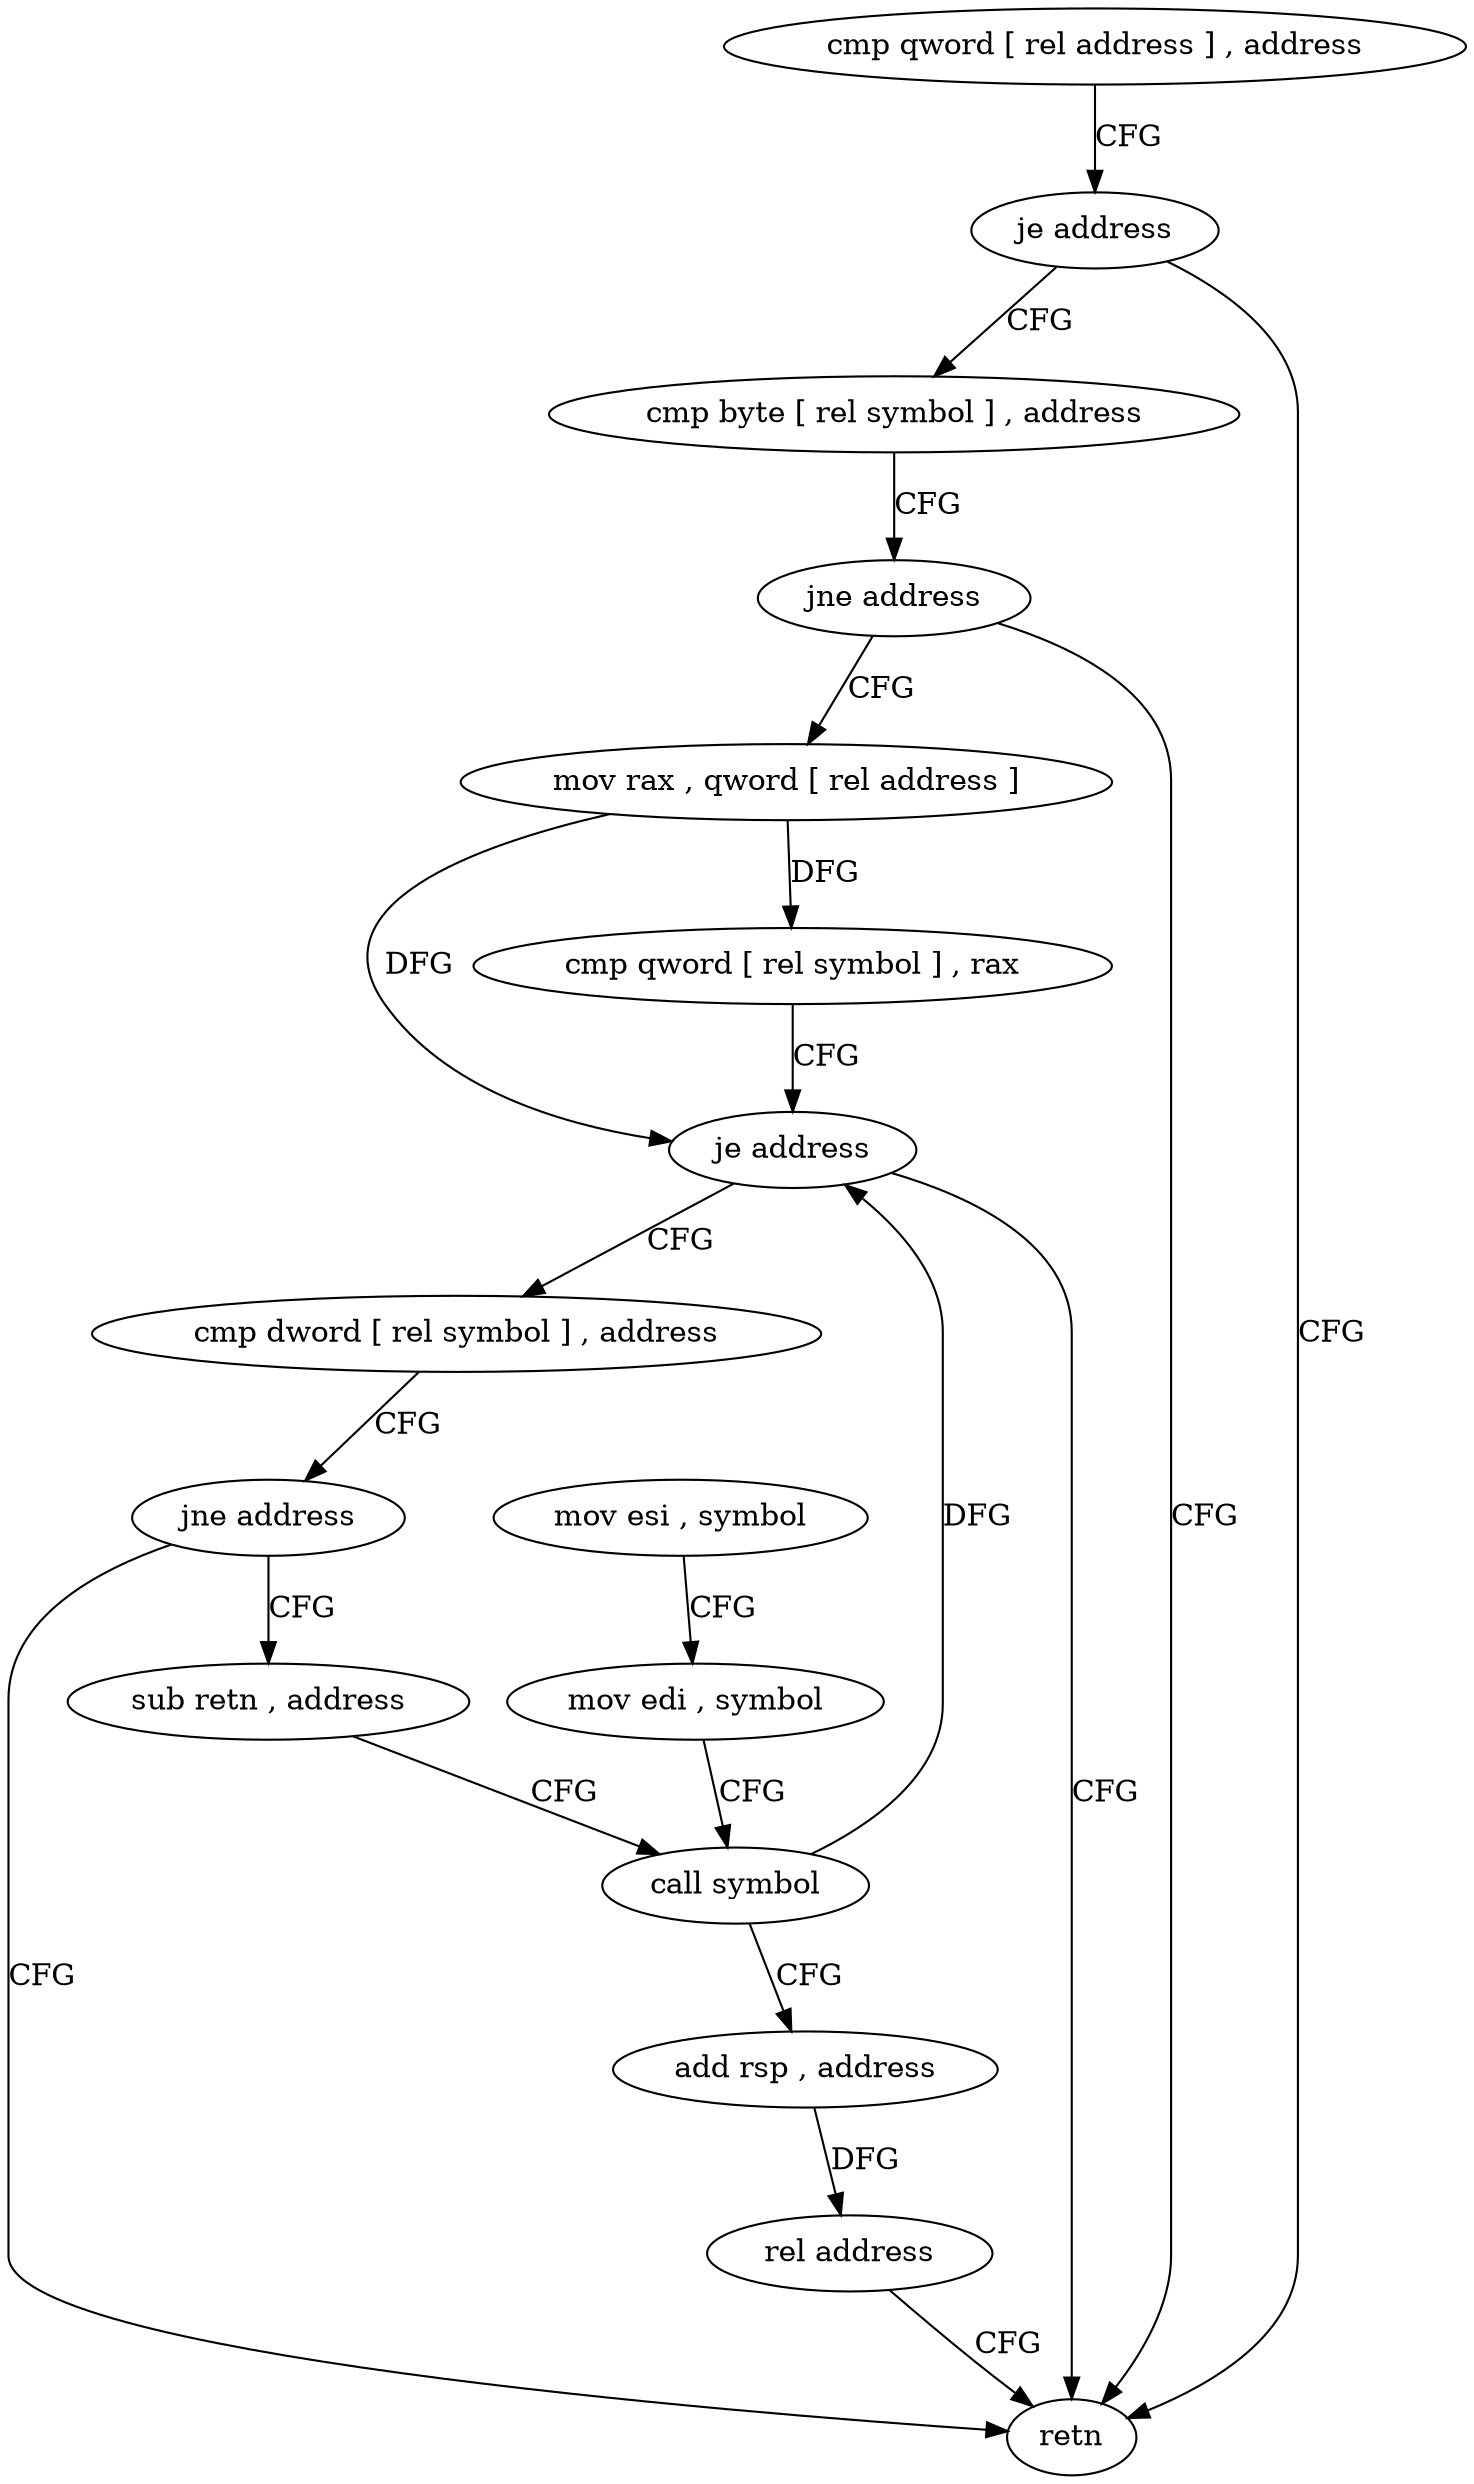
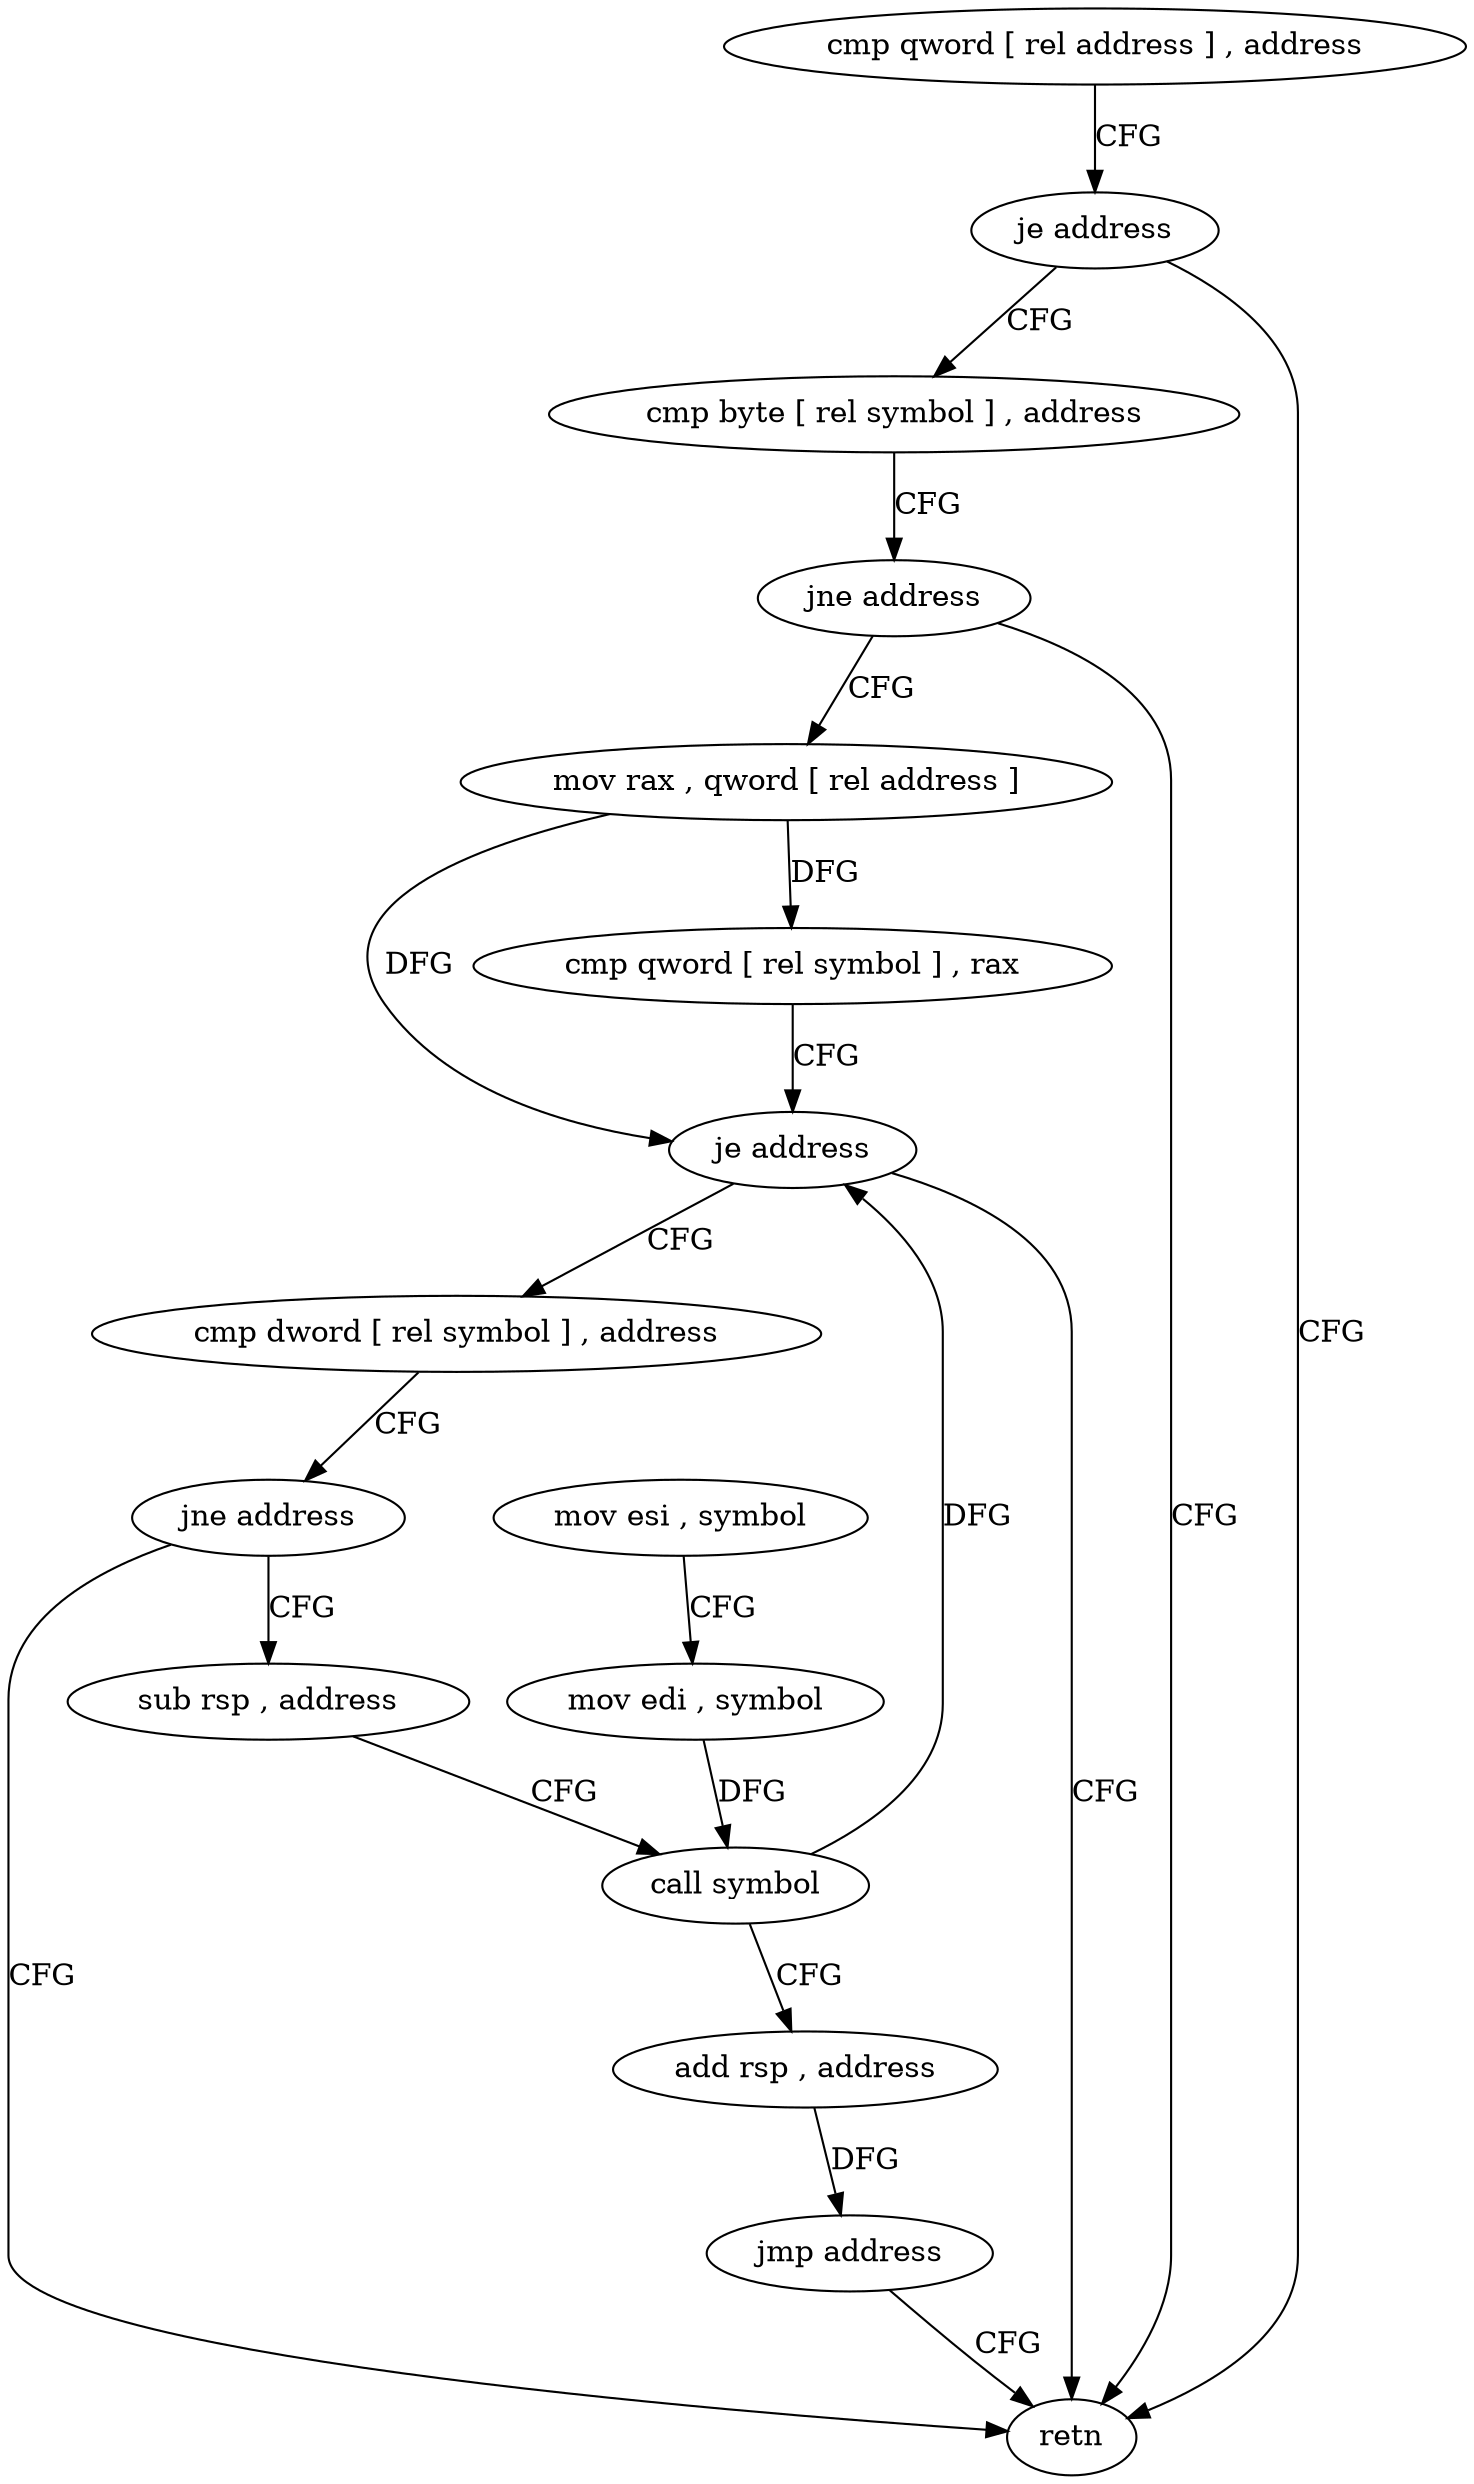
node "sub retn , address": label "sub retn , address" -> "sub rsp , address"
edge "mov edi , symbol" -> "call symbol": label "CFG" -> "DFG"
node "rel address": label "rel address" -> "jmp address"
